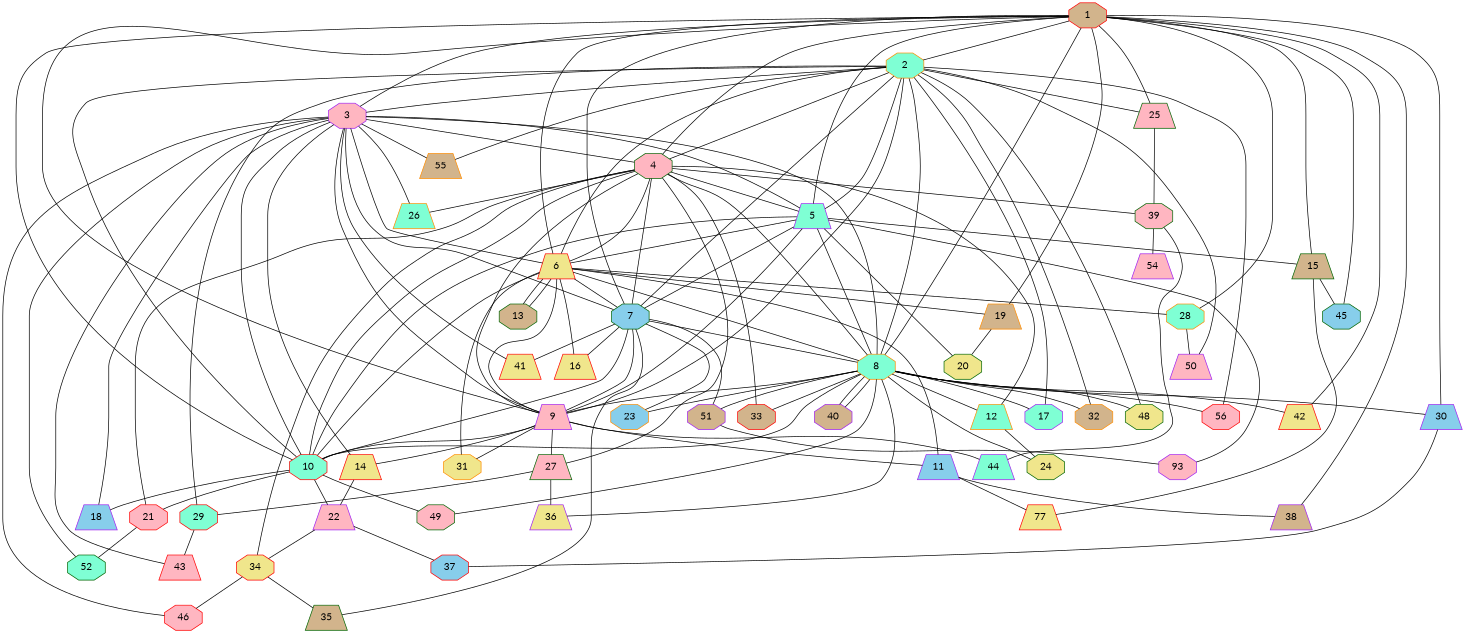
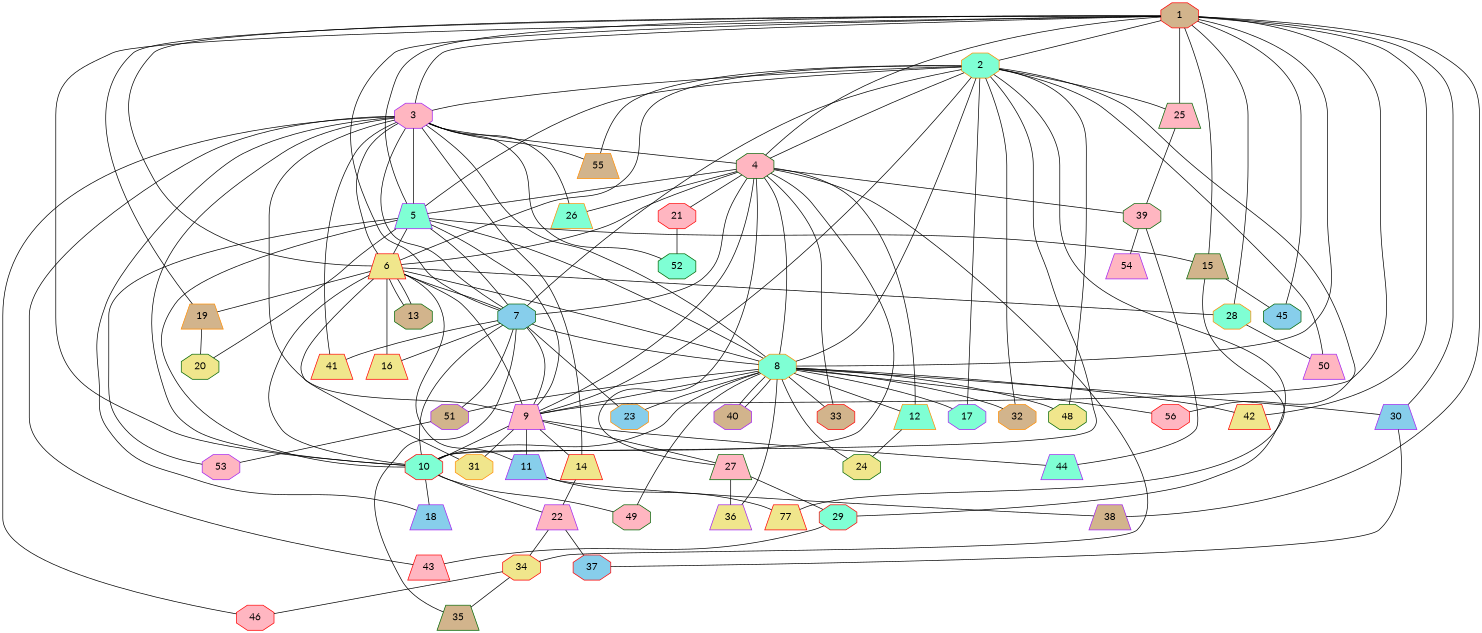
node "93": label "93" -> "53"
edge "10" -- "21": removed
